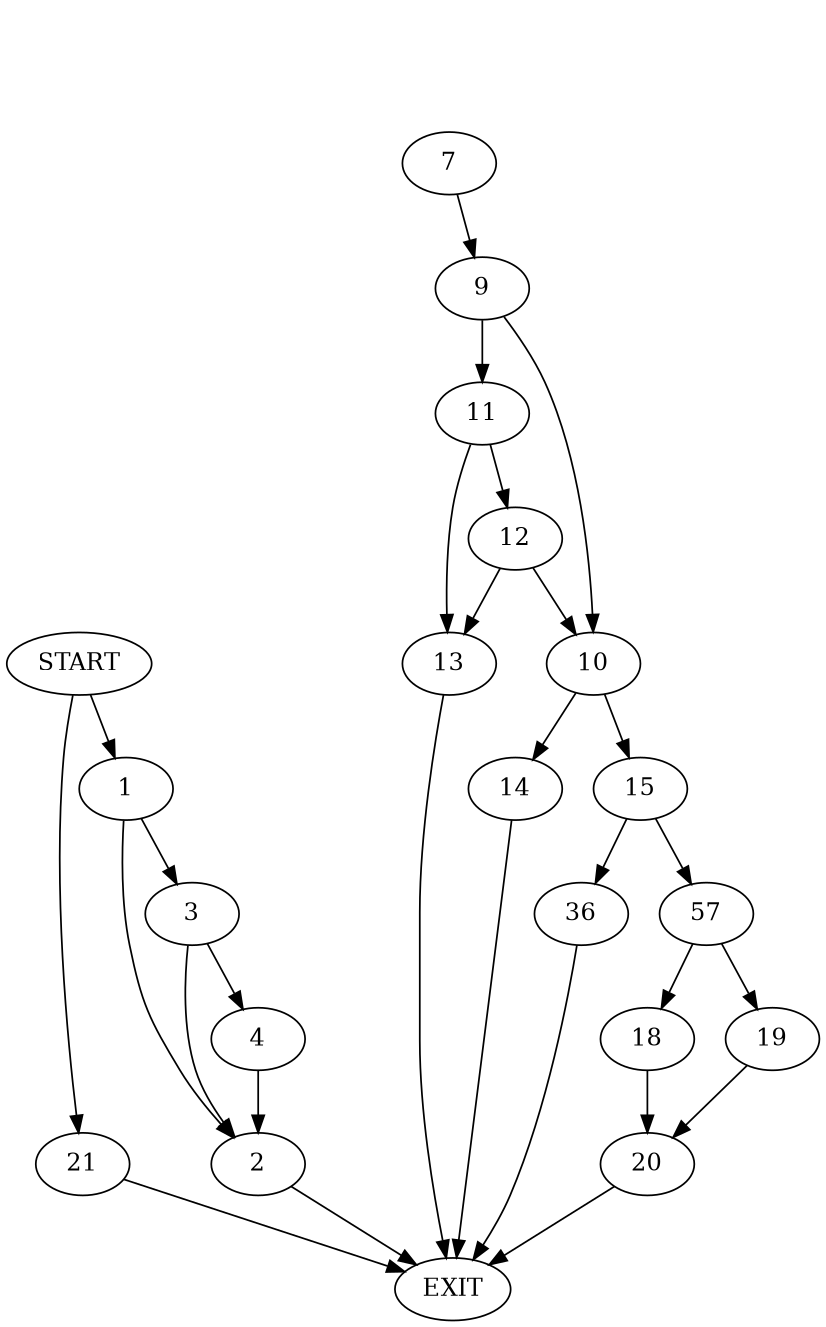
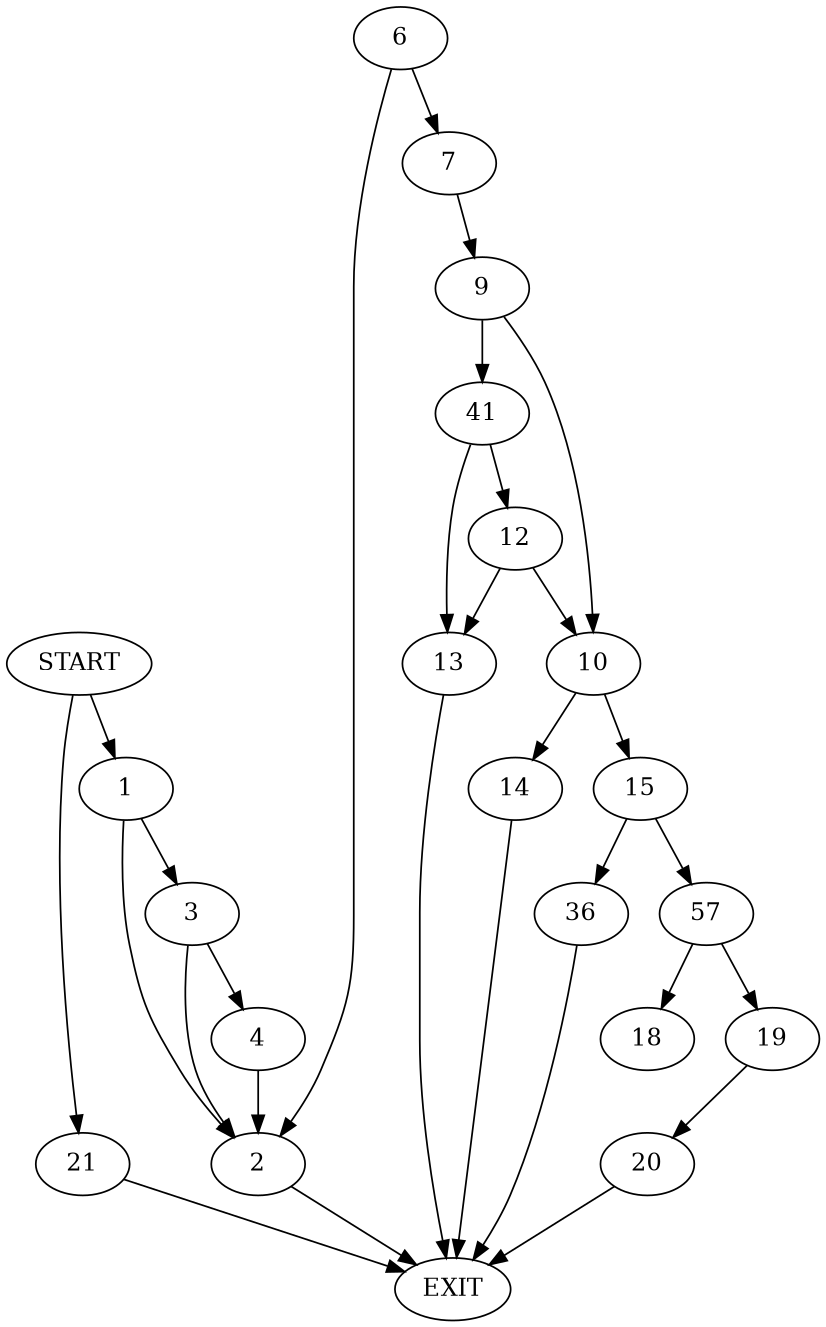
node "6": added
node "11": label "11" -> "41"
edge "18" -> "20": removed
